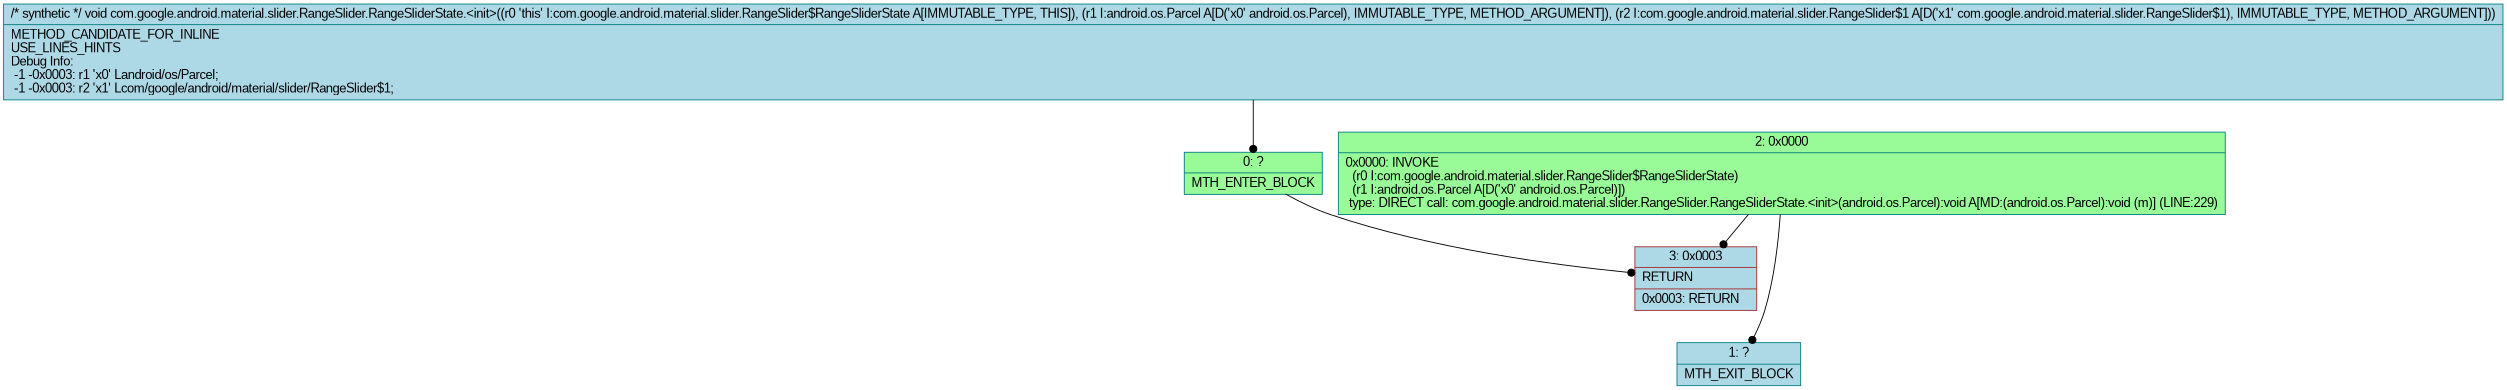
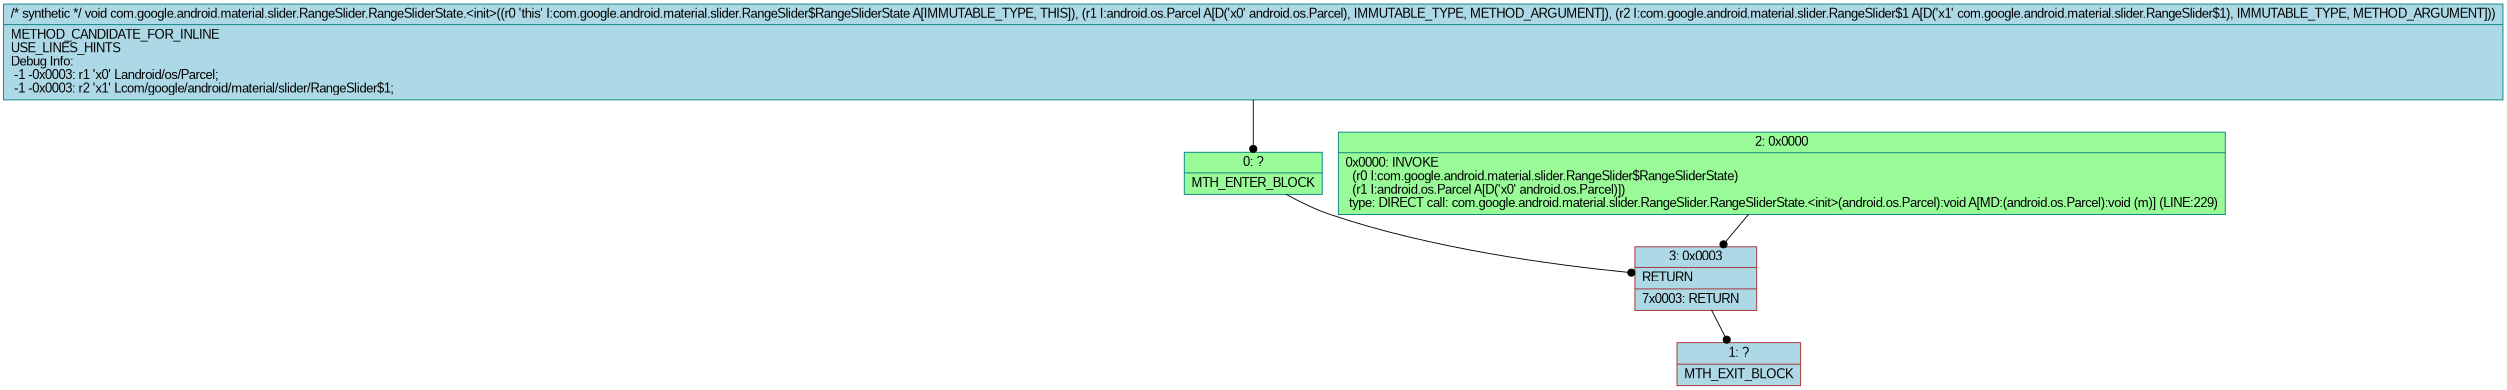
edge "2: 0x0000" -> "1: ?": now "3: 0x0003" -> "1: ?"
node "3: 0x0003": text "0x0003: RETURN" -> "7x0003: RETURN"
node "1: ?": color teal -> brown
